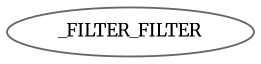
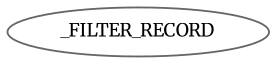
node "_FILTER_FILTER": label "_FILTER_FILTER" -> "_FILTER_RECORD"
